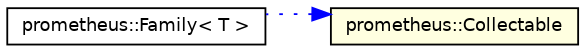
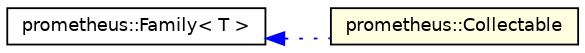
edge "prometheus::Family< T >" -> "prometheus::Collectable": reversed
